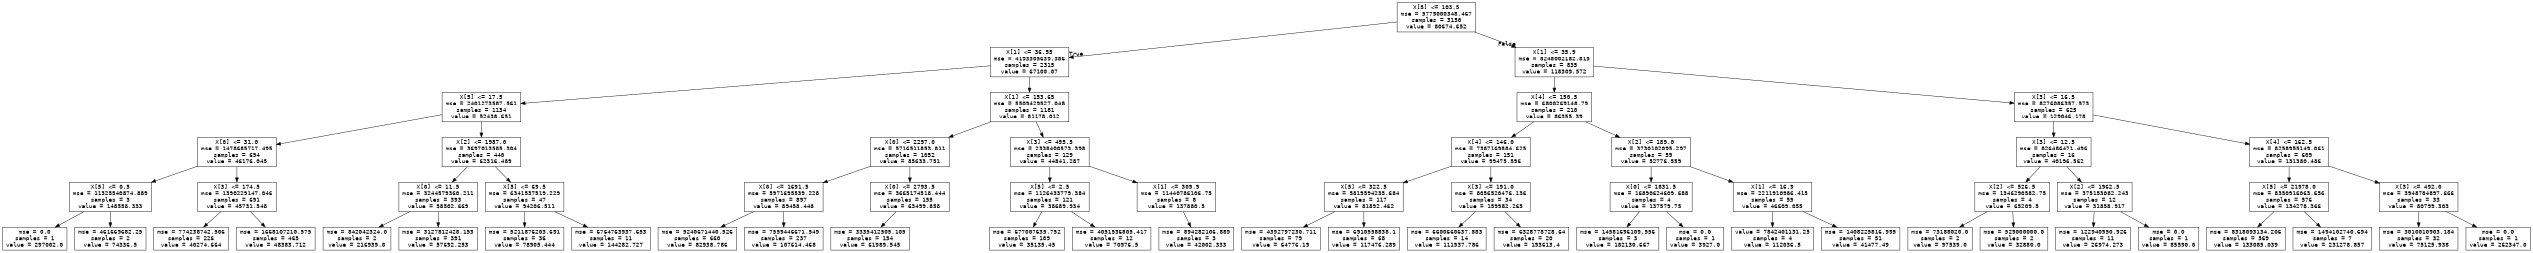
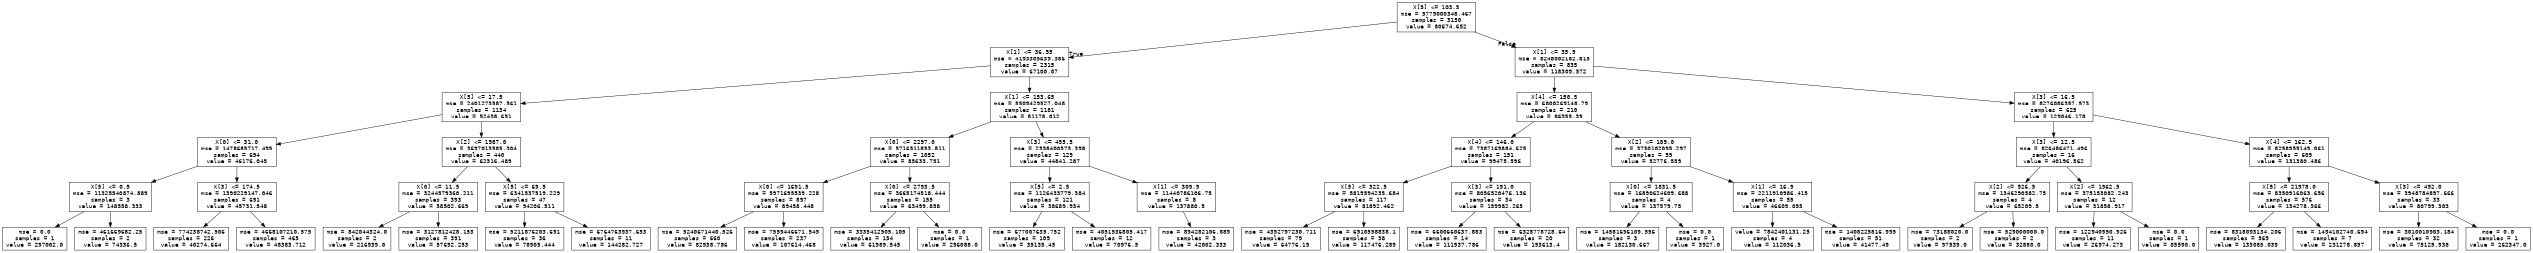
node "mse = 1668107210.575 samples = 465 value = 48383.712": label "mse = 1668107210.575 samples = 465 value = 48383.712" -> "mse = 4668107210.575 samples = 465 value = 48383.712"
node "mse = 842042324.0 samples = 2 value = 216939.0": label "mse = 842042324.0 samples = 2 value = 216939.0" -> "mse = 842044324.0 samples = 2 value = 216939.0"
node "mse = 0.0 samples = 1 value = 296088.0": added
node "mse = 6910558838.1 samples = 68 value = 117476.289": label "mse = 6910558838.1 samples = 68 value = 117476.289" -> "mse = 6910558838.1 samples = 38 value = 117476.289"
